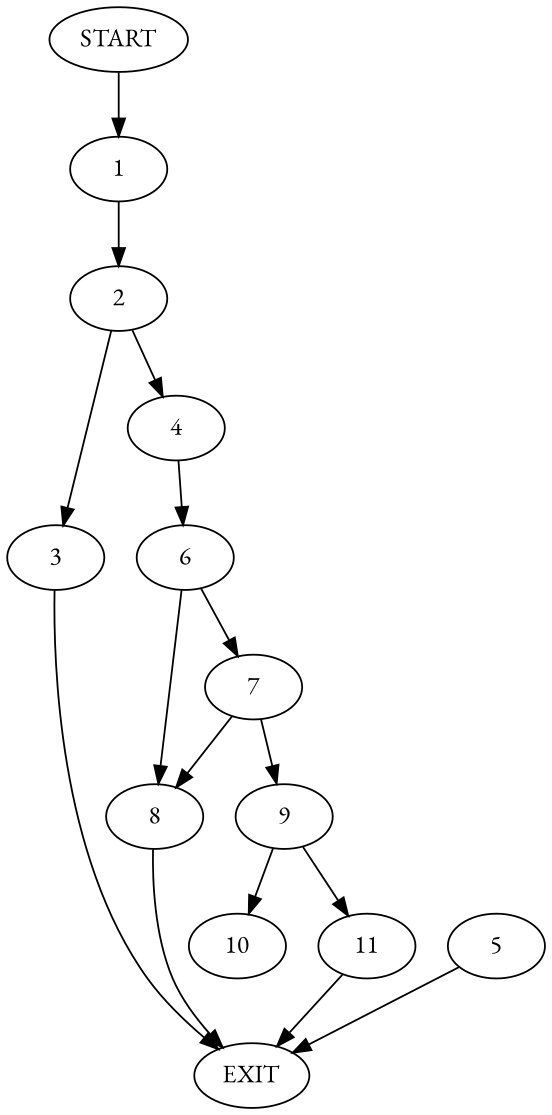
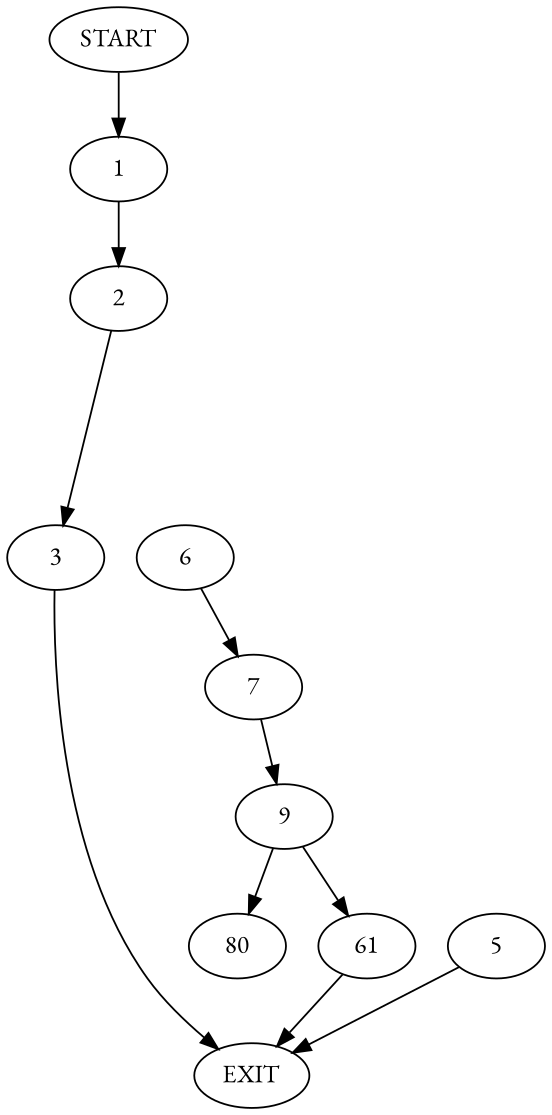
node "4": removed
node "8": removed
node "10": label "10" -> "80"
node "11": label "11" -> "61"
